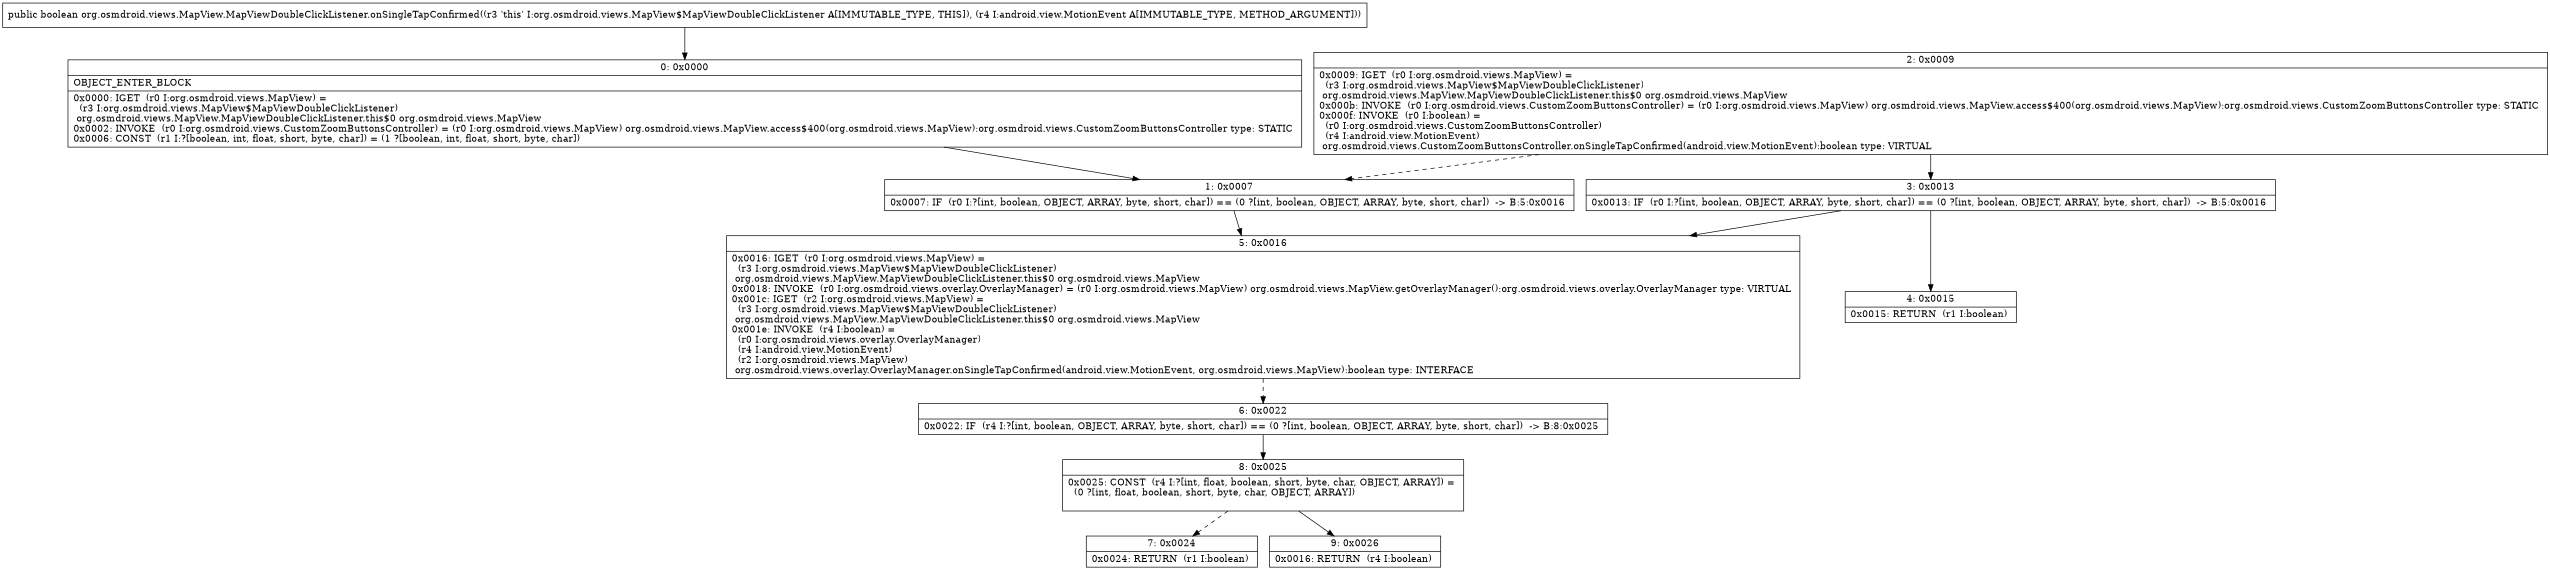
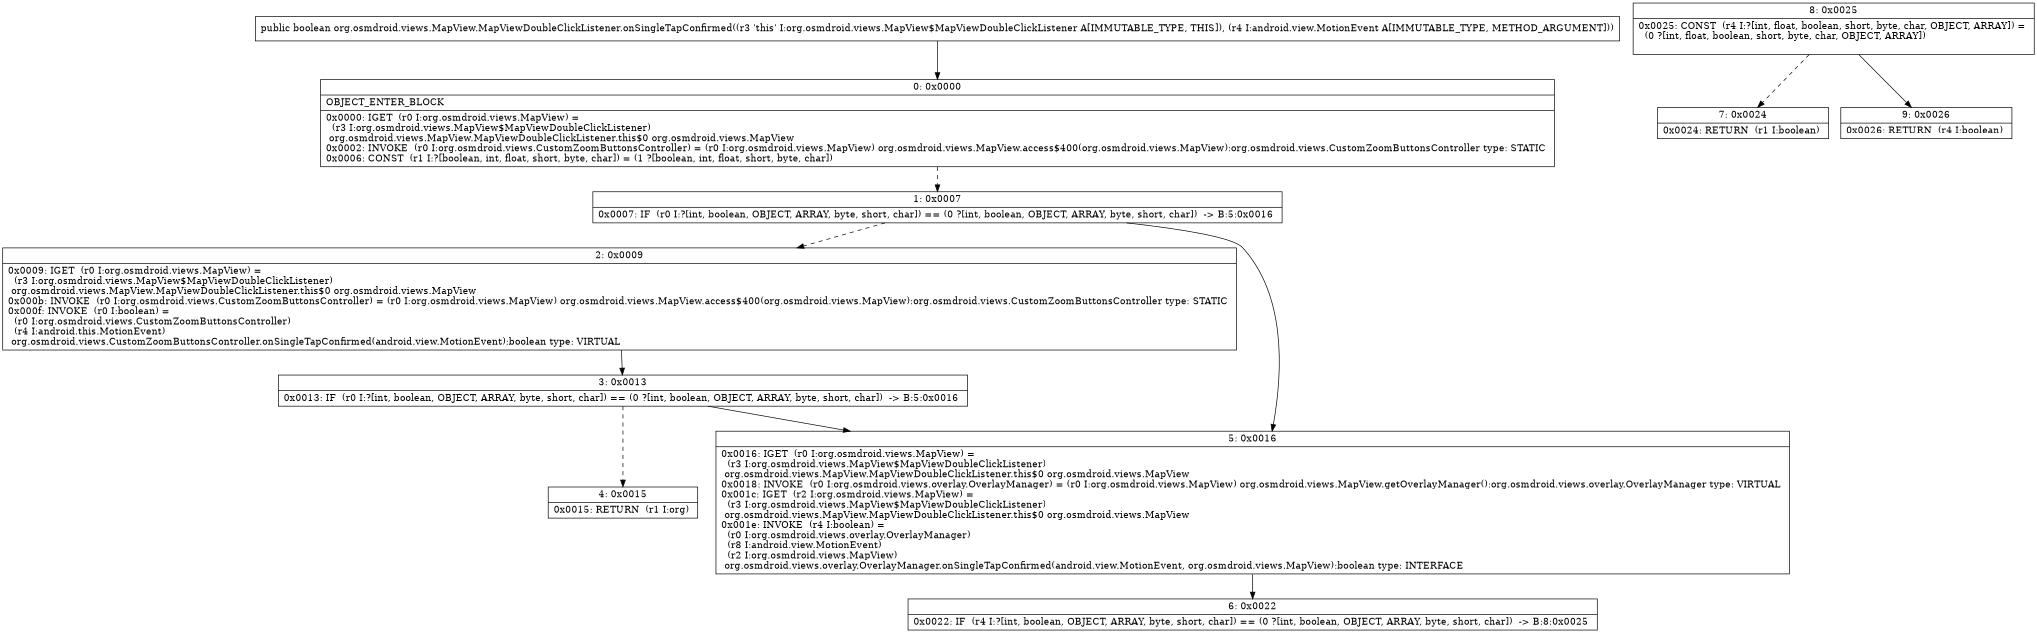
node "2: 0x0009": text "(r4 I:android.view.MotionEvent)" -> "(r4 I:android.this.MotionEvent)"
edge "0: 0x0000" -> "1: 0x0007": style solid -> dashed
edge "2: 0x0009" -> "1: 0x0007": reversed
edge "3: 0x0013" -> "4: 0x0015": style solid -> dashed
node "4: 0x0015": text "0x0015: RETURN  (r1 I:boolean)" -> "0x0015: RETURN  (r1 I:org)"
node "5: 0x0016": text "(r4 I:android.view.MotionEvent)" -> "(r8 I:android.view.MotionEvent)"
edge "5: 0x0016" -> "6: 0x0022": style dashed -> solid
edge "6: 0x0022" -> "8: 0x0025": removed
node "9: 0x0026": text "0x0016: RETURN  (r4 I:boolean)" -> "0x0026: RETURN  (r4 I:boolean)"
